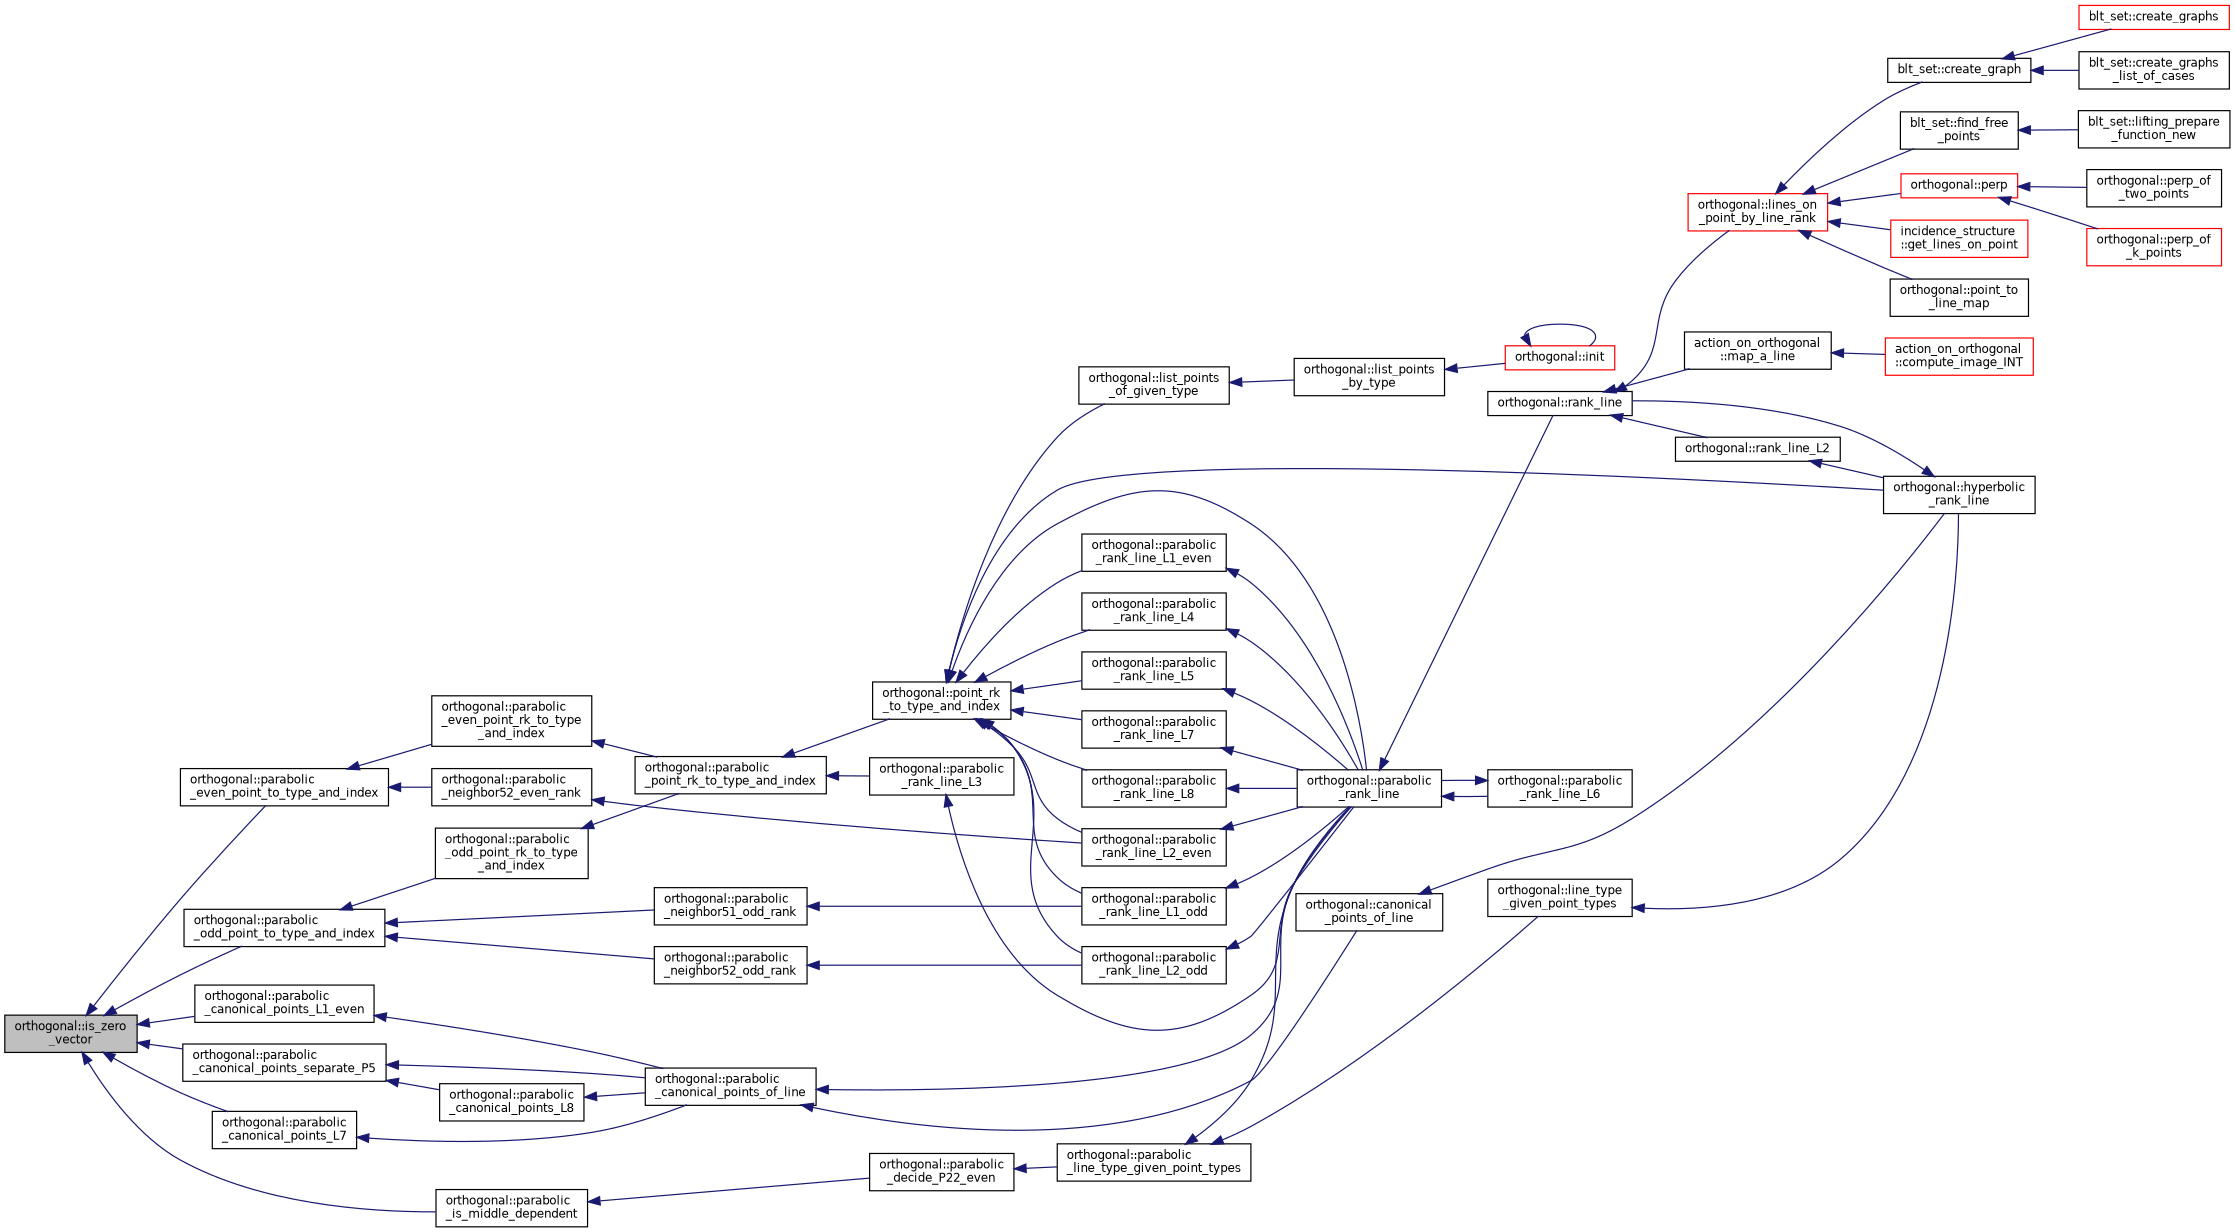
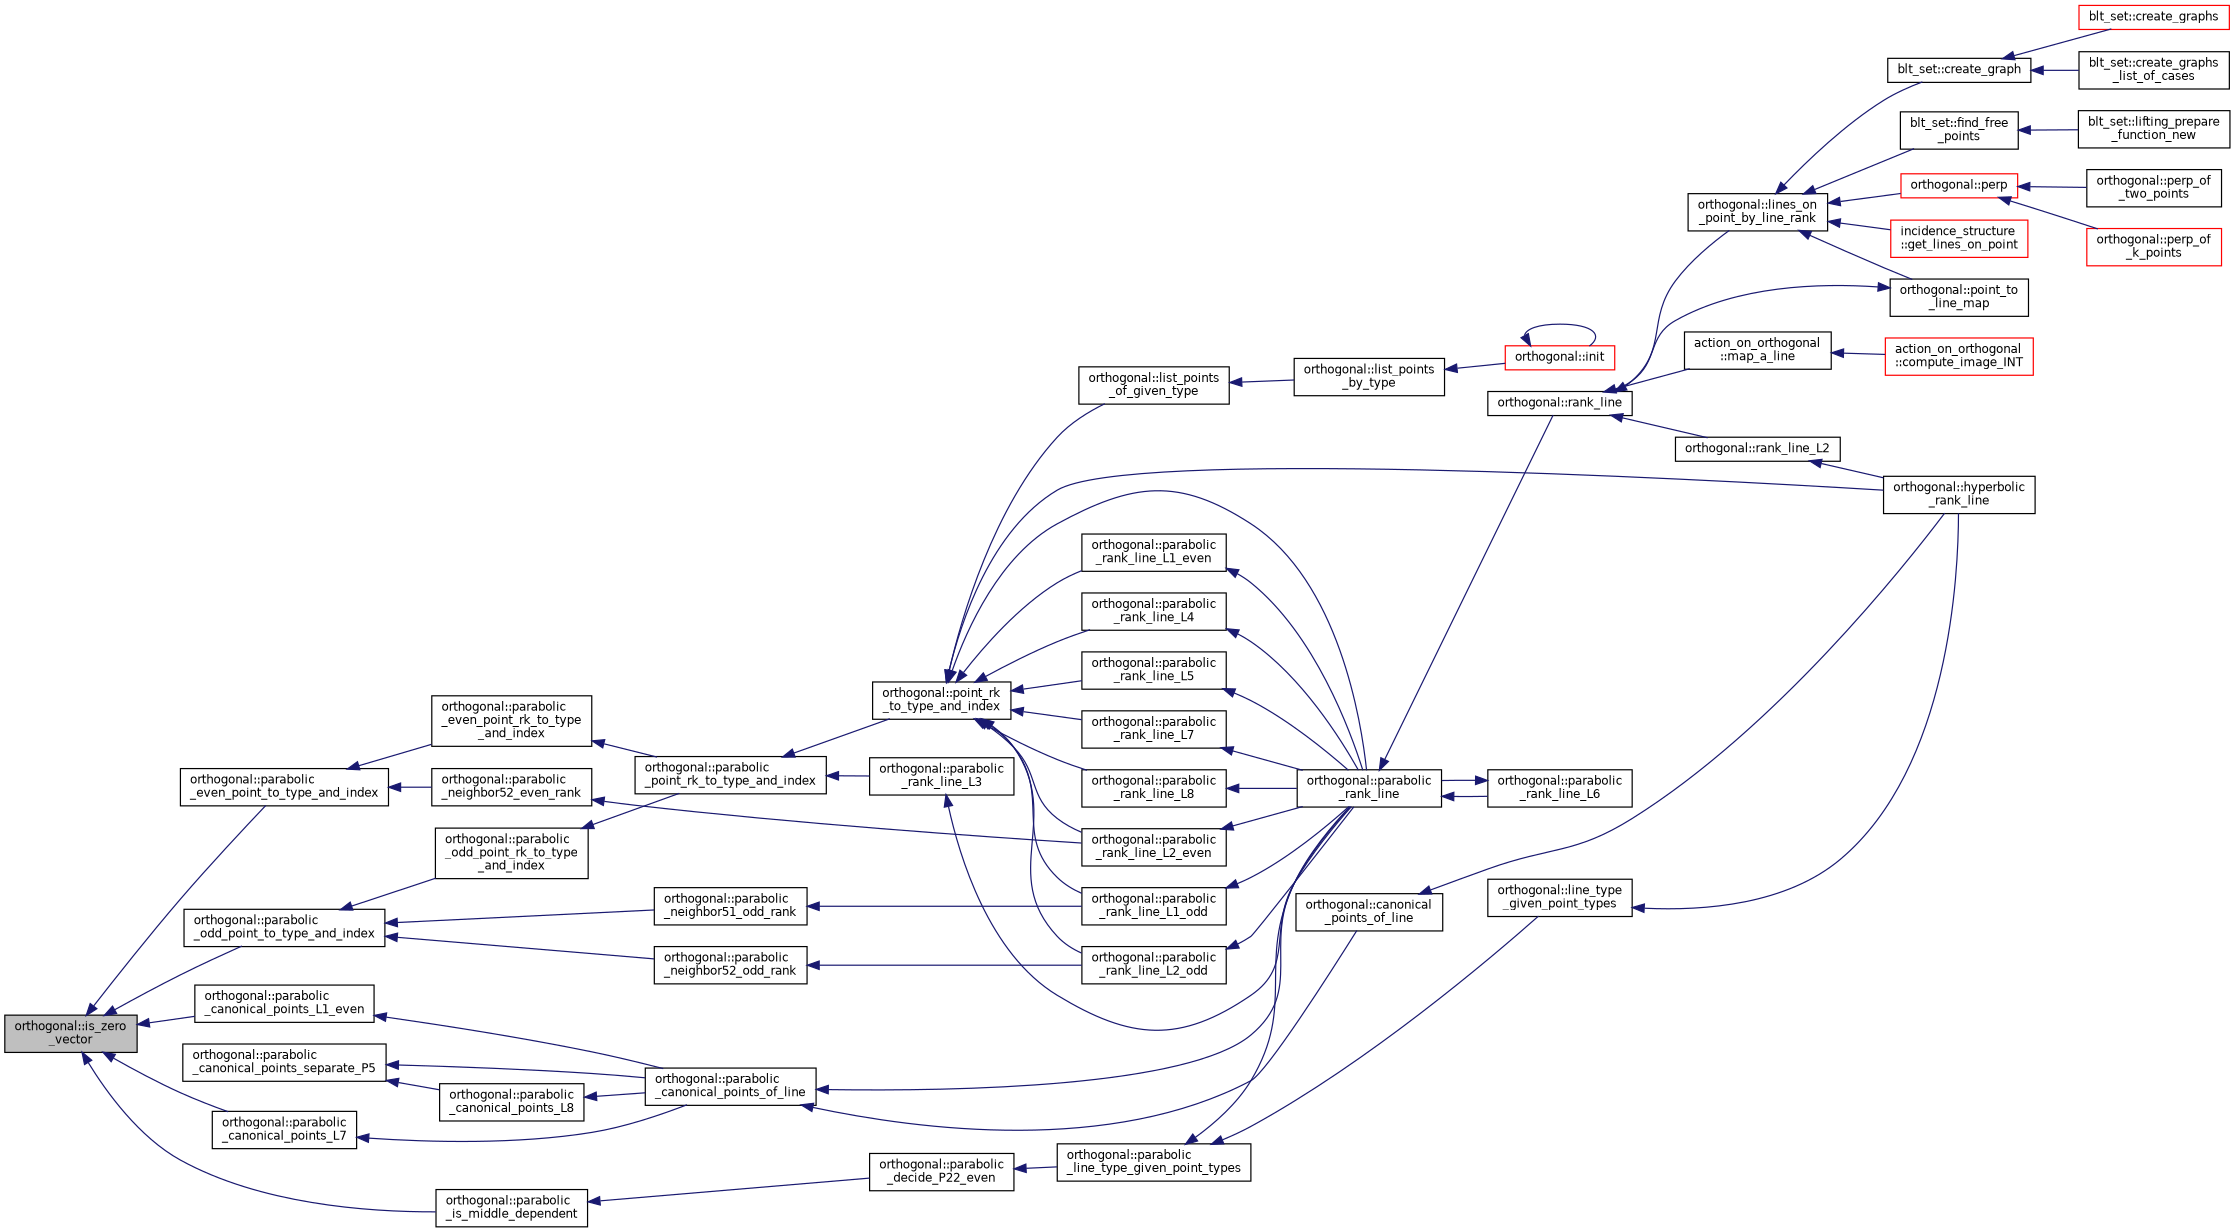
node "orthogonal::lines_on _point_by_line_rank": color red -> black
edge "orthogonal::rank_line" -> "orthogonal::hyperbolic _rank_line": now "orthogonal::rank_line" -> "orthogonal::point_to _line_map"
edge "orthogonal::parabolic _canonical_points_separate_P5" -> "orthogonal::is_zero _vector": removed
